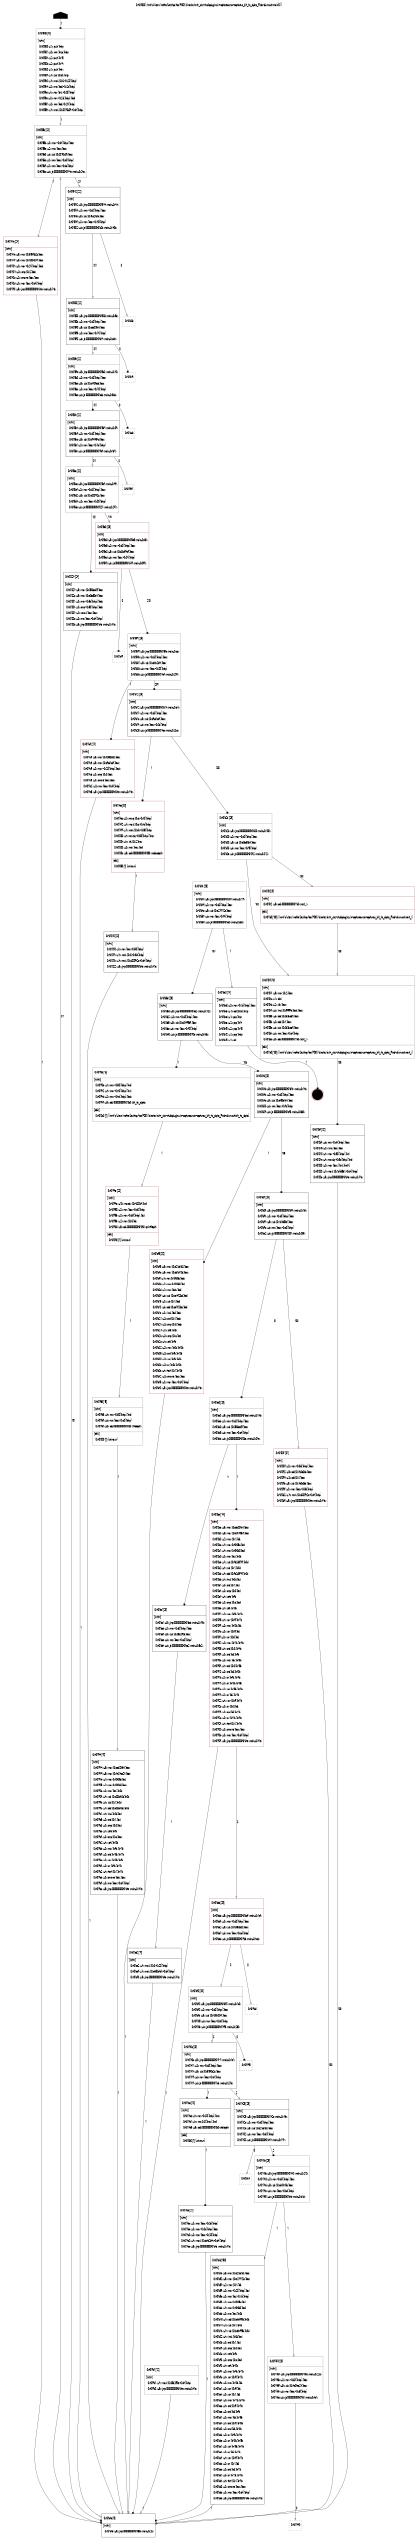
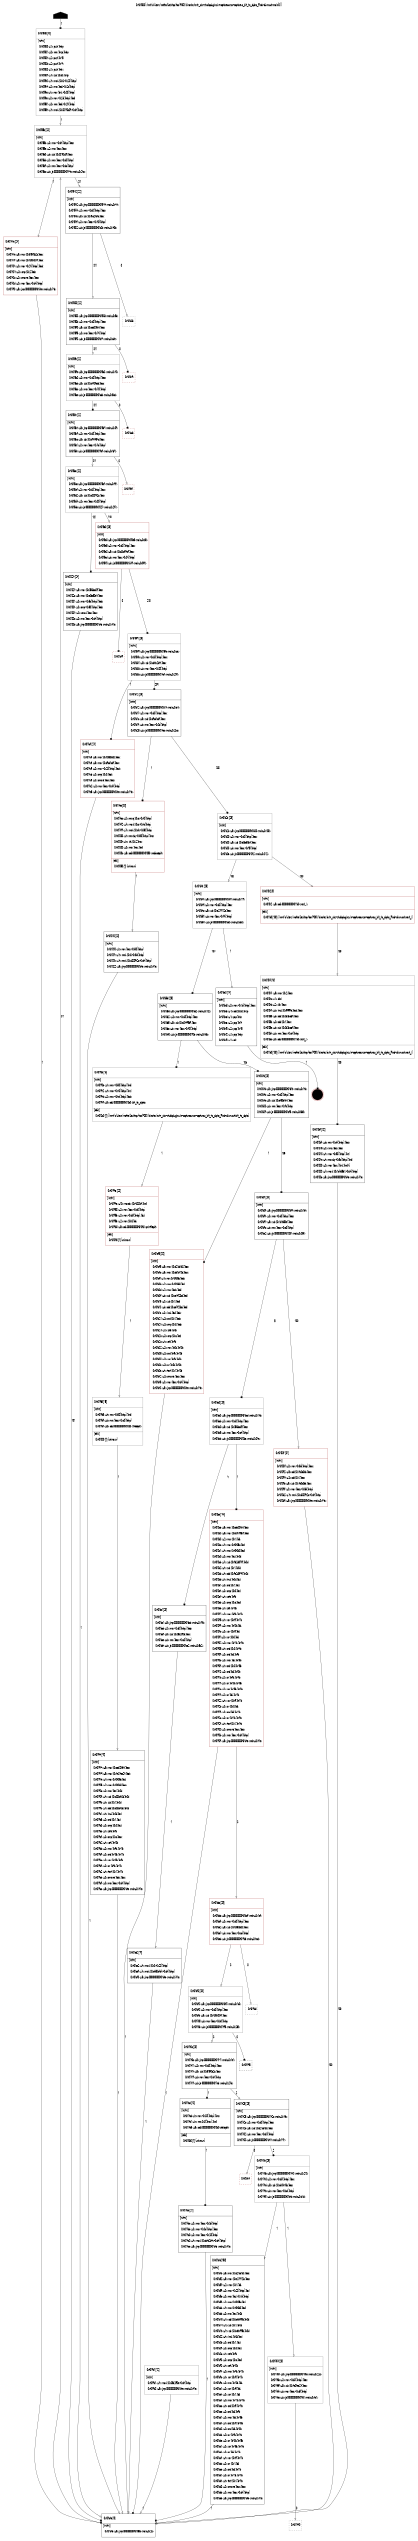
edge "0x40162b [25]" -> "0x401847 [40]": now "0x40162b [25]" -> "0x401644 [25]"
